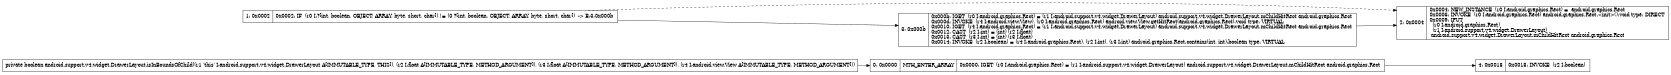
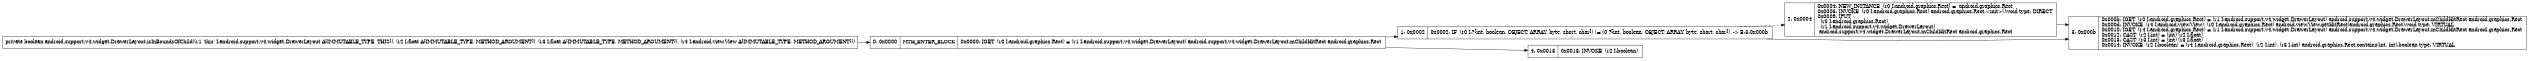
edge "3: 0x000b" -> "2: 0x0004": reversed
edge "0: 0x0000" -> "1: 0x0002": added
node "0: 0x0000": text "MTH_ENTER_ARRAY" -> "MTH_ENTER_BLOCK"
